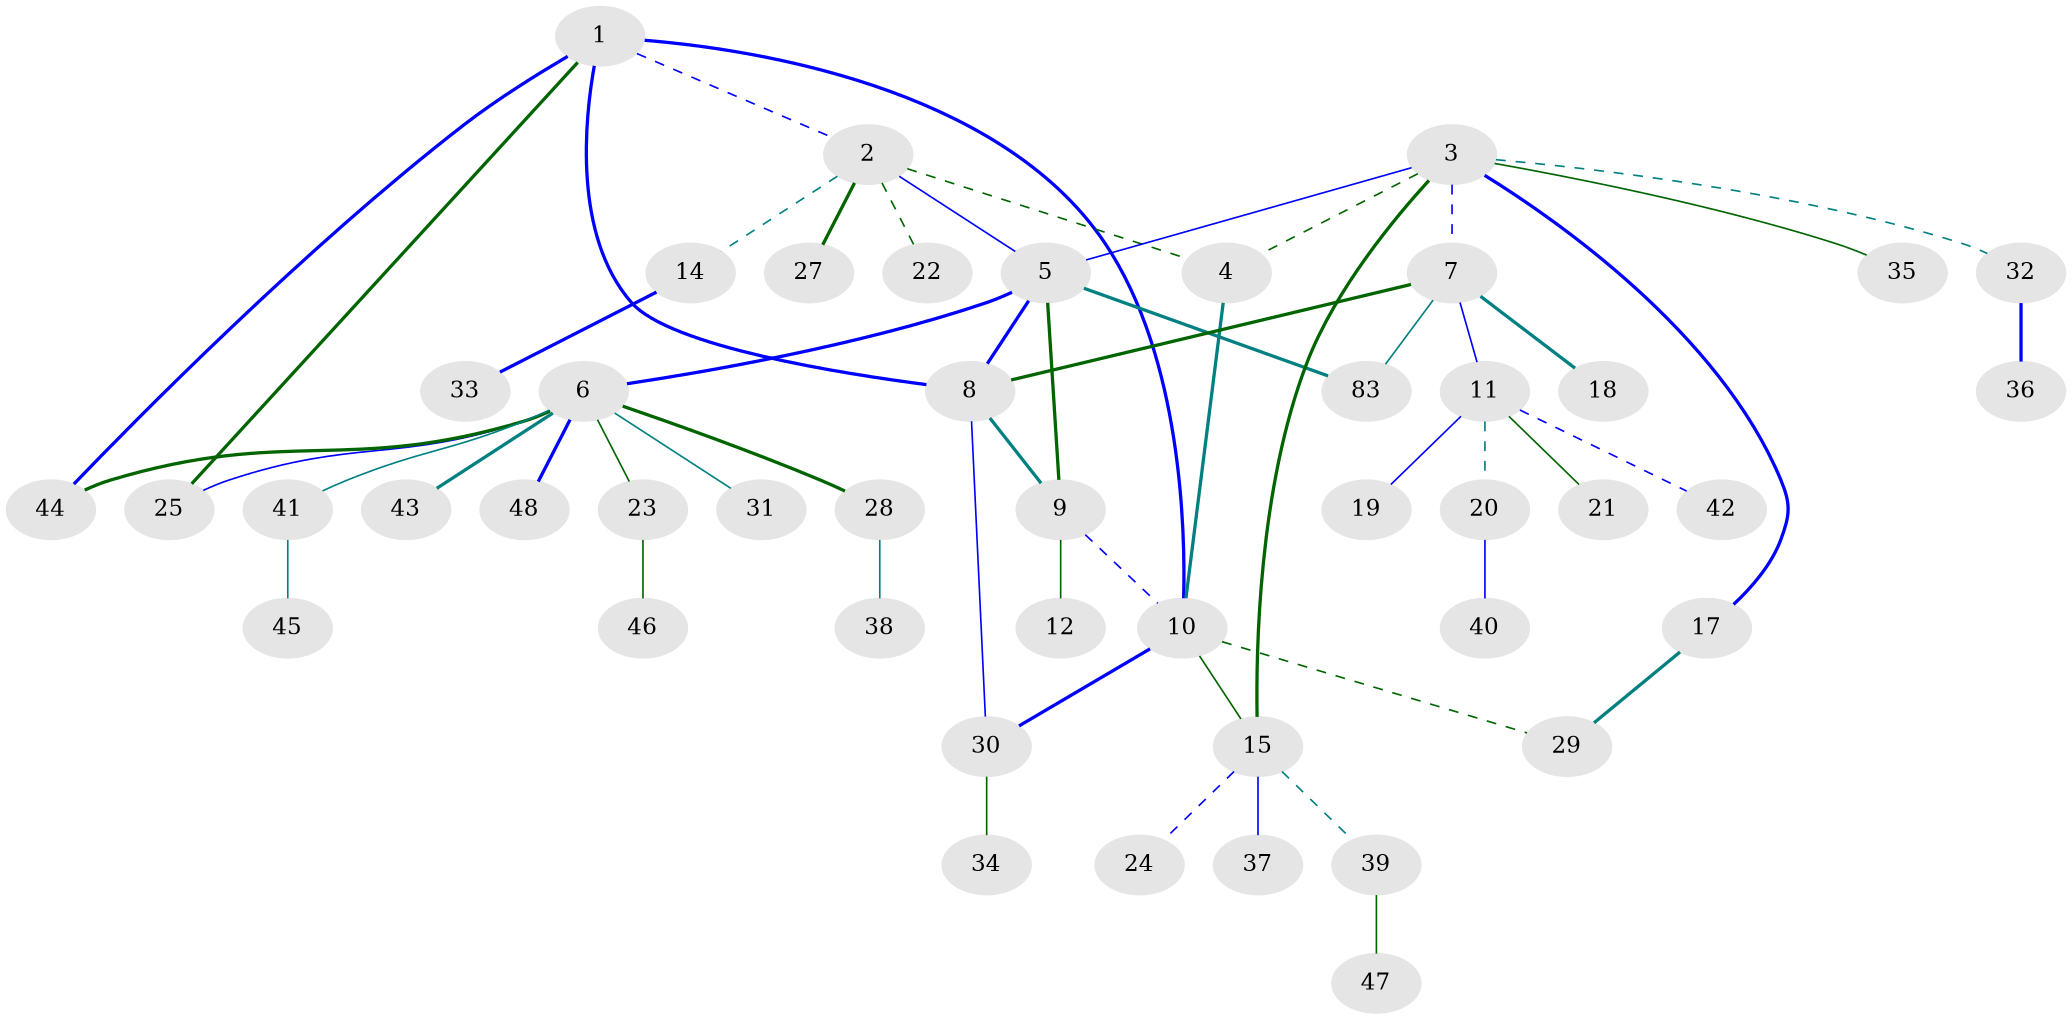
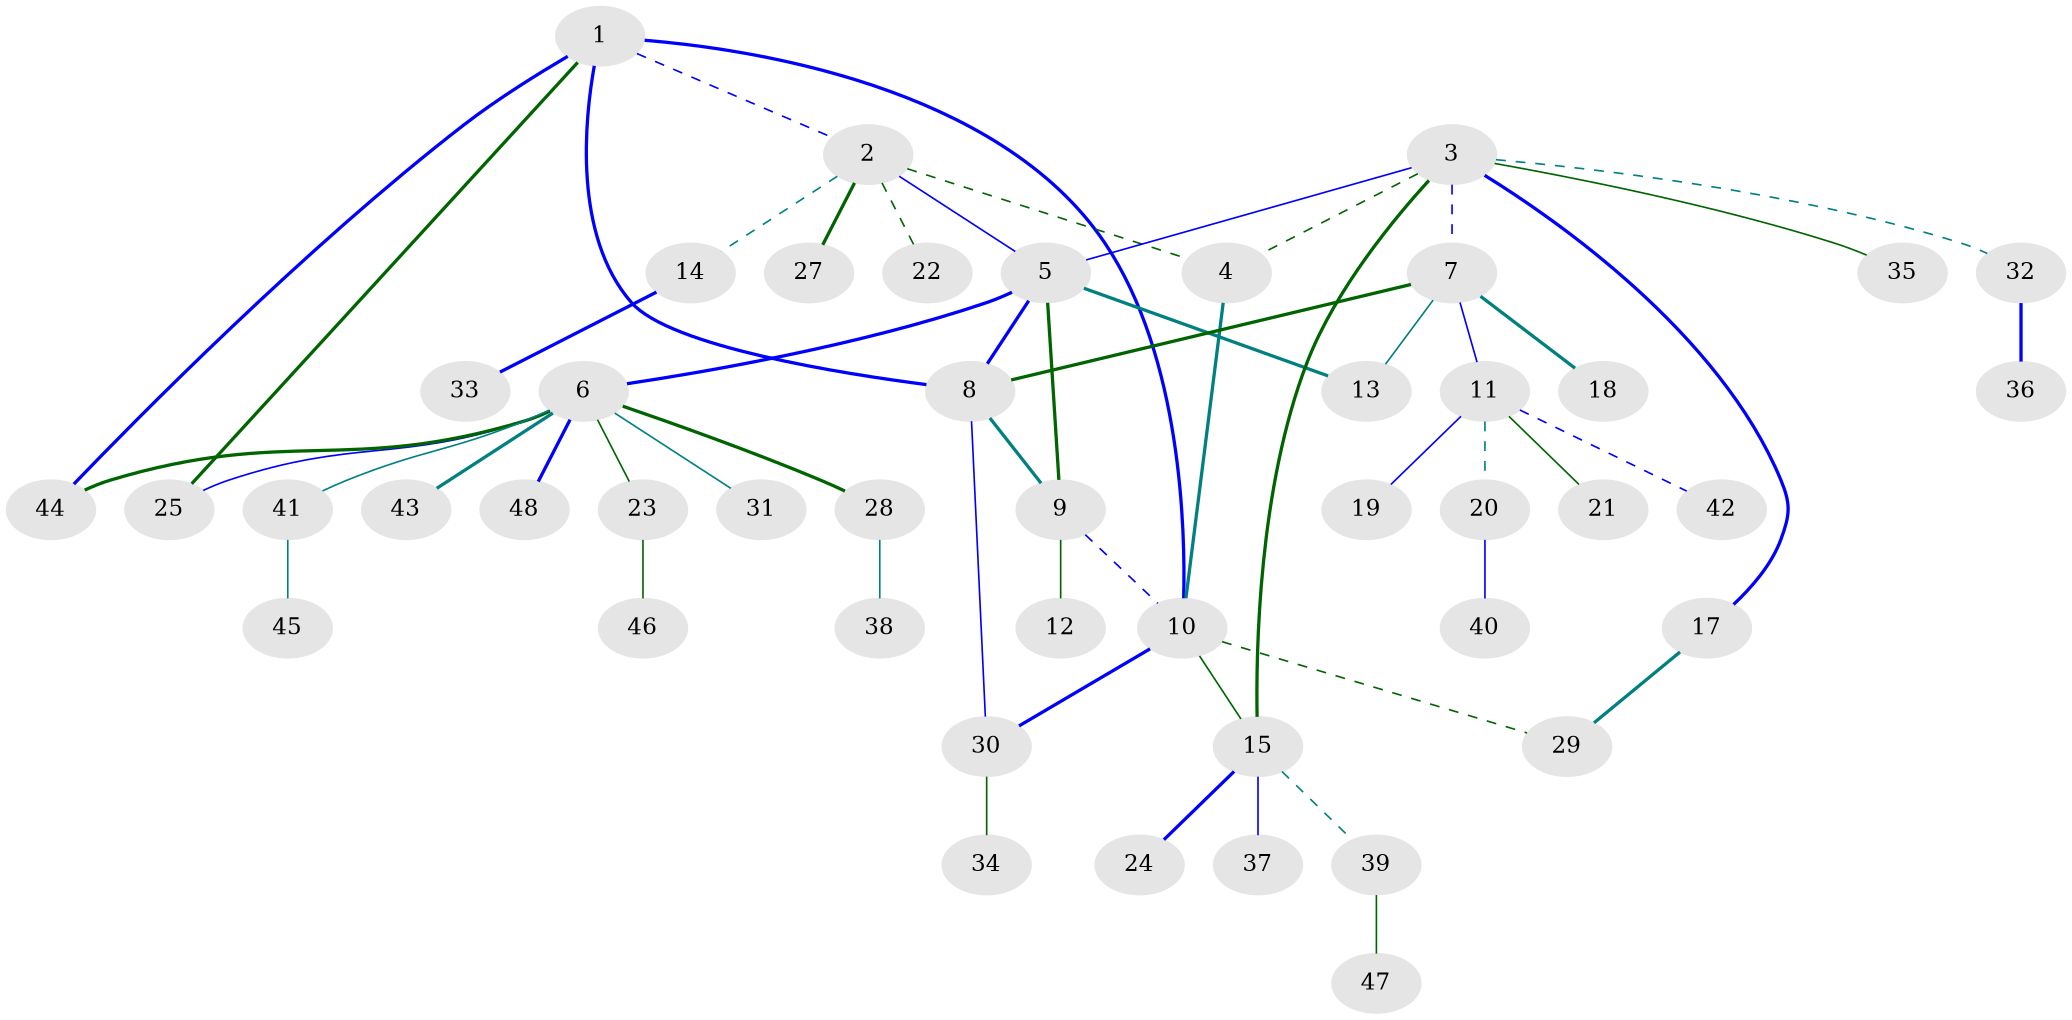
node "83": label "83" -> "13"
edge "15" -- "24": style dashed -> bold
